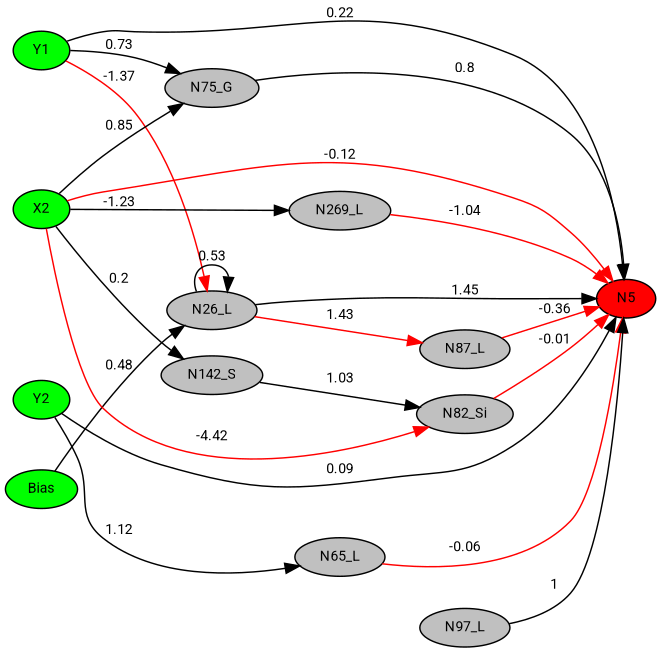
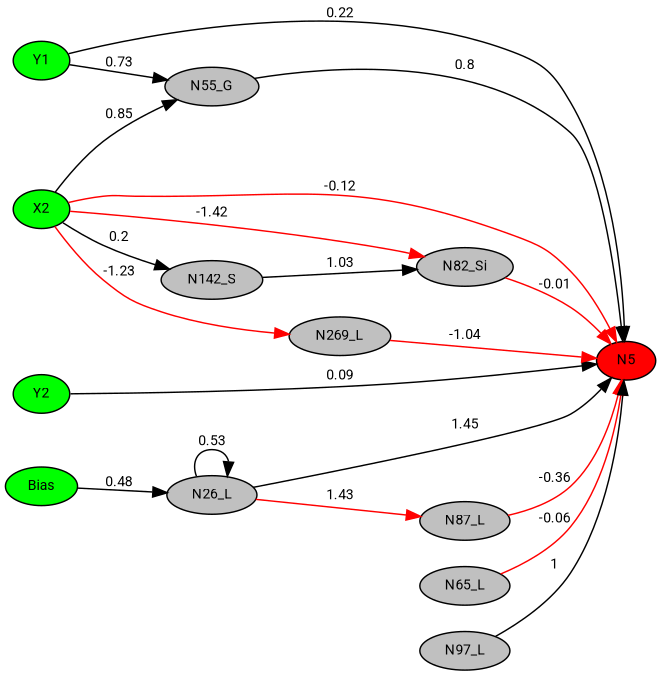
node "N75_G": label "N75_G" -> "N55_G"
edge "Y1" -> "N26_L": removed, label "-1.37"
edge "X2" -> "N269_L": color black -> red
edge "X2" -> "N82_Si": label "-4.42" -> "-1.42"
edge "Y2" -> "N65_L": removed, label "1.12"
